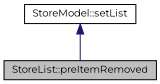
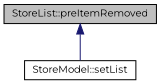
edge "StoreList::preItemRemoved" -> "StoreModel::setList": reversed
